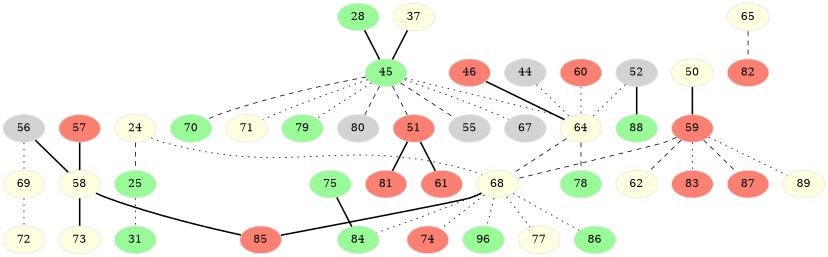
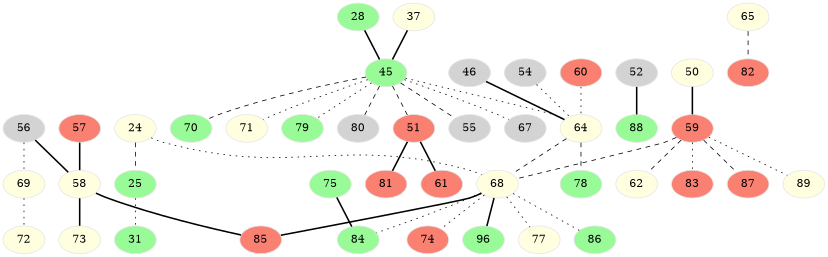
node "46": fillcolor salmon -> lightgrey
node "44": label "44" -> "54"
edge "52" -- "64": removed
edge "68" -- "96": style dotted -> bold
